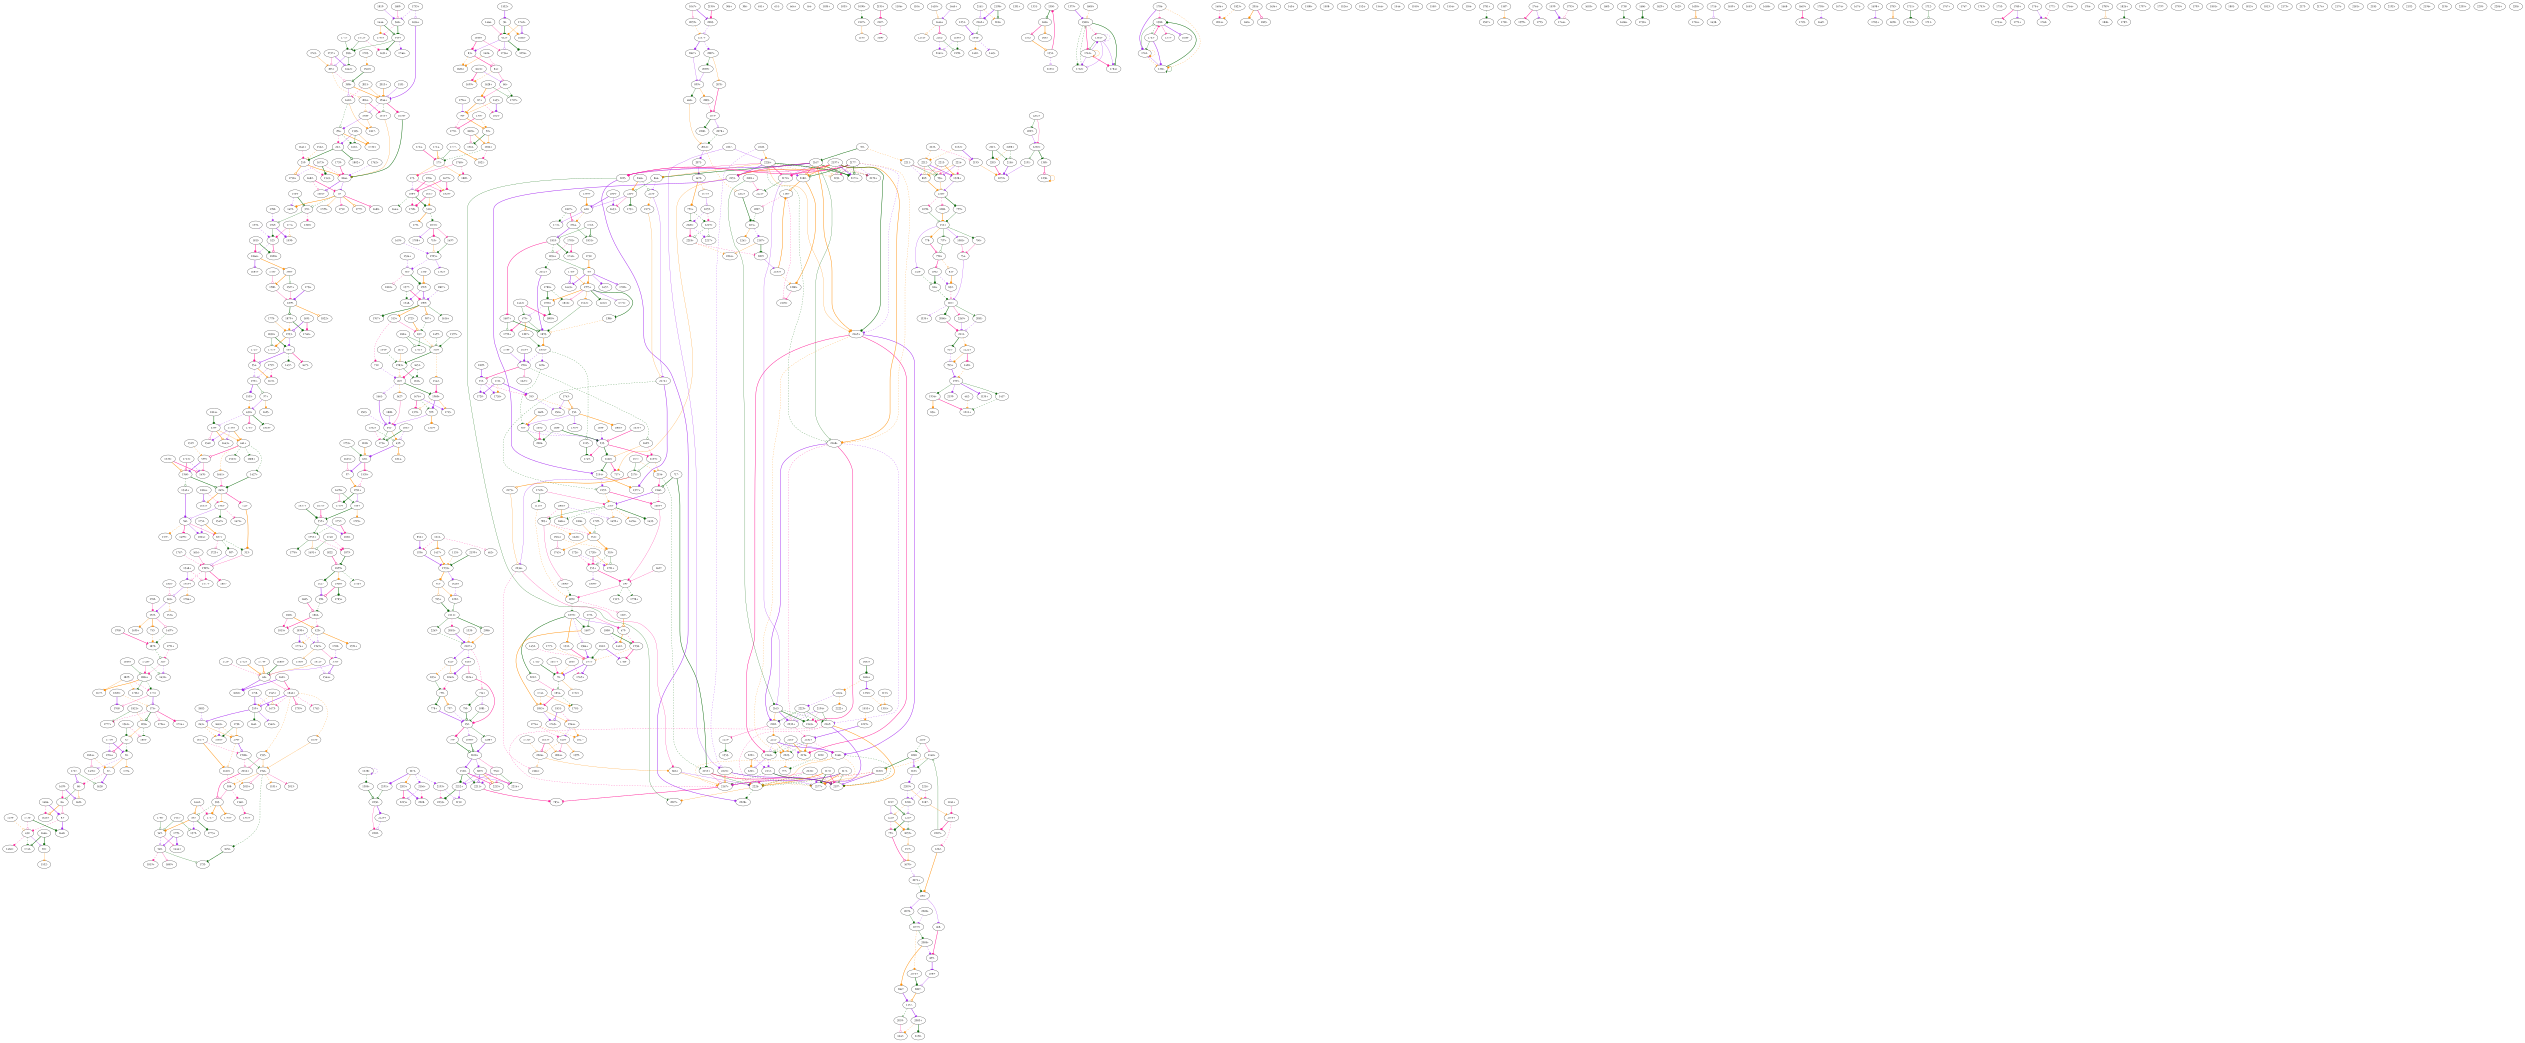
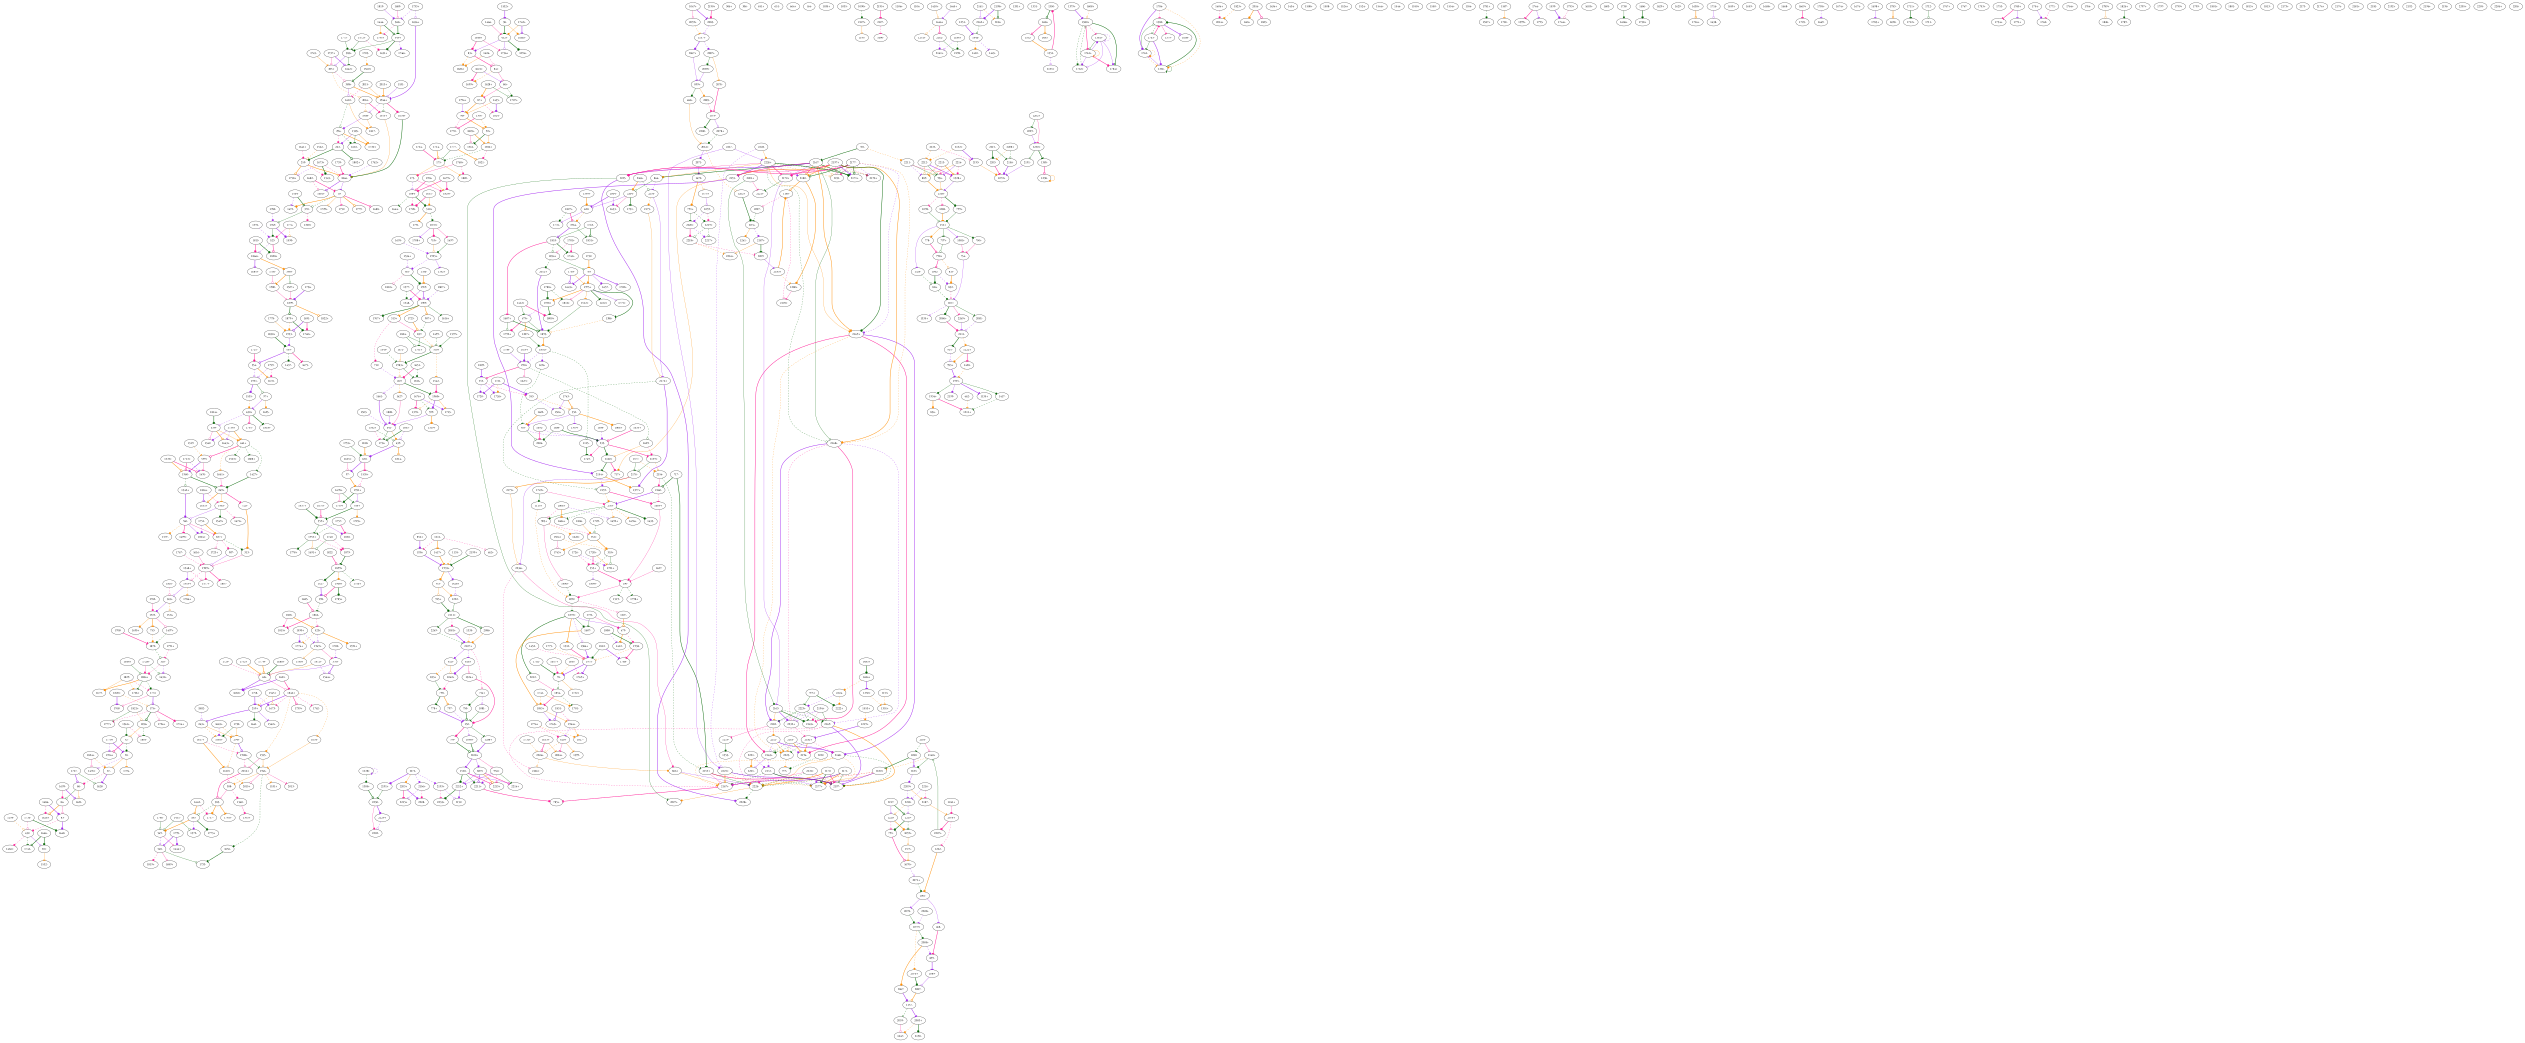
node "1757+": removed
edge "837+" -> "907-": color darkgreen -> deeppink
node "975+": added
